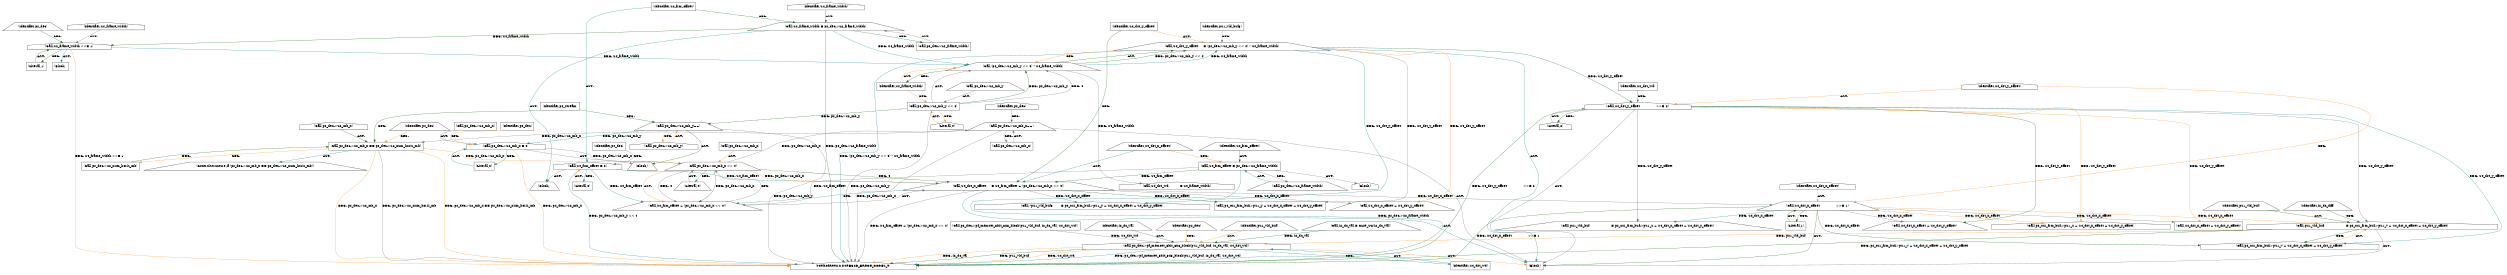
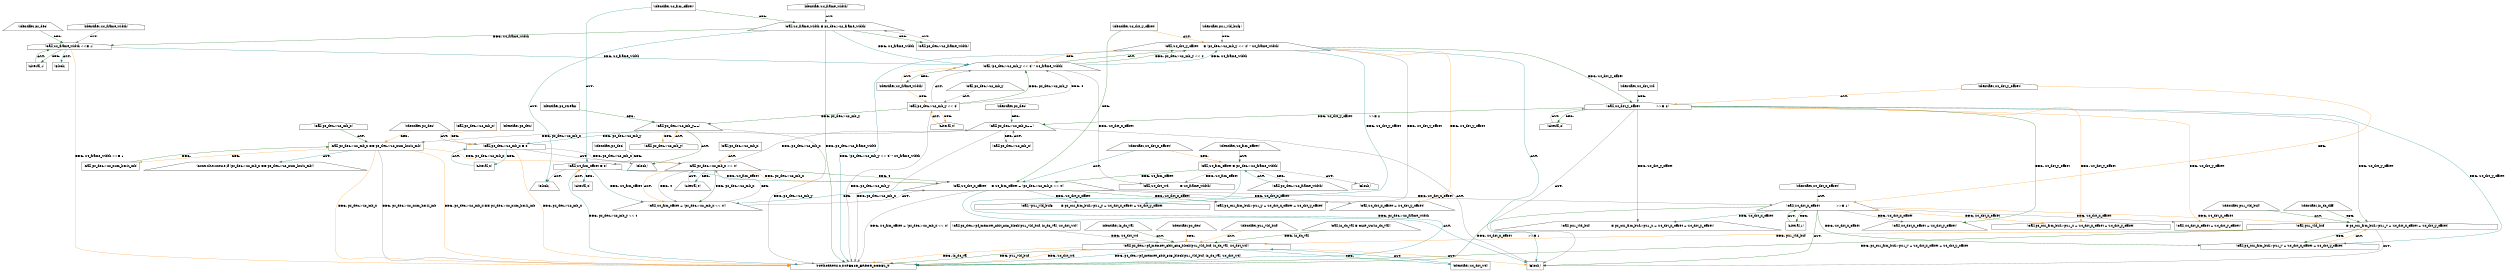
edge "(Identifier,ps_stream)" -> "(Call,ps_dec->u2_mb_x == ps_dec->u2_num_horiz_mb)": removed, label "CFG:"
edge "(Call,(ps_dec->u2_mb_y << 4) * u4_frame_width)" -> "(Call,u4_dst_wd           = u4_frame_width)": label "DDG: u4_frame_width" -> "DDG: u4_dst_x_offset"
edge "(Call,u4_frm_offset = ps_dec->u2_frame_width)" -> "(Call,u4_frm_offset + (ps_dec->u2_mb_x << 4))": now "(Call,u4_frm_offset = ps_dec->u2_frame_width)" -> "(Call,u4_dst_wd           = u4_frame_width)"
edge "(Call,u4_dst_y_offset                >>= 2)" -> "(MethodReturn,IMPEG2D_ERROR_CODES_T)": now "(Call,u4_dst_y_offset                >>= 2)" -> "(Call,ps_dec->u2_mb_x++)"
